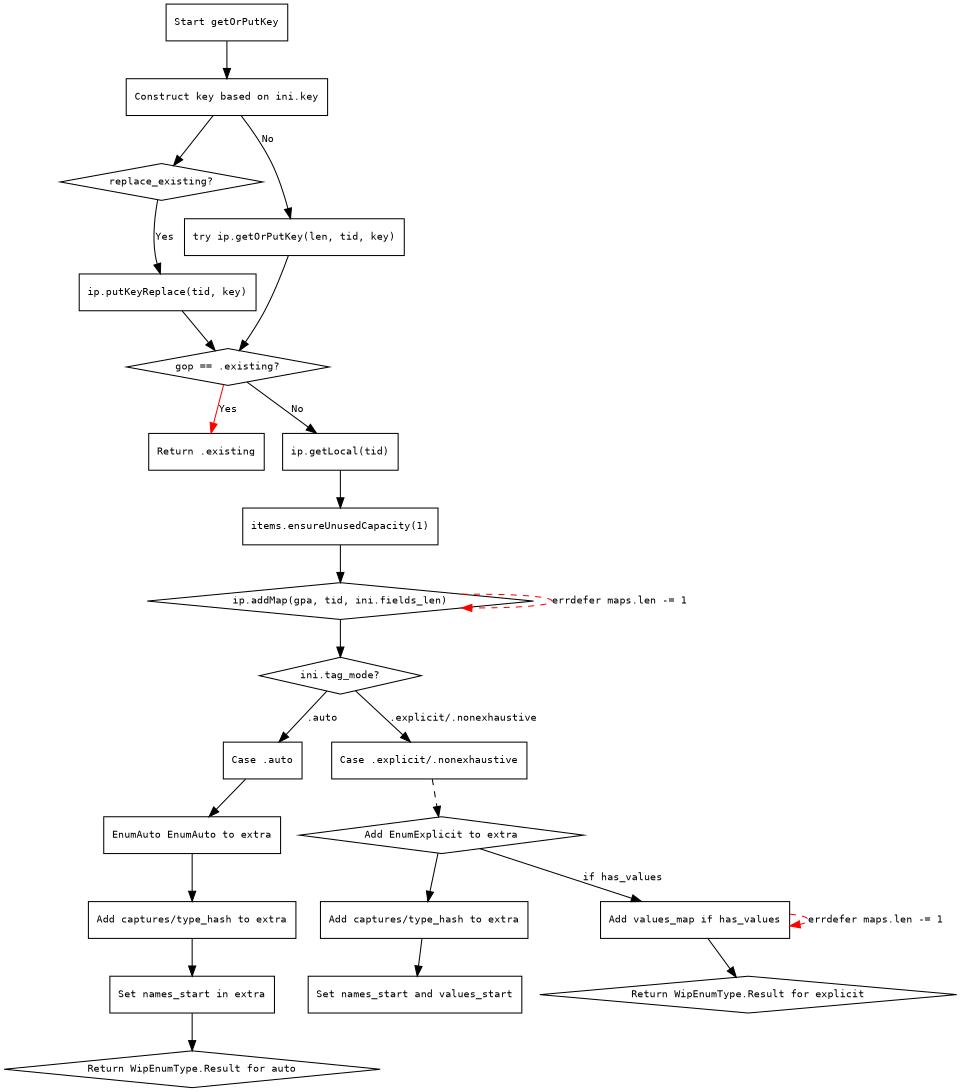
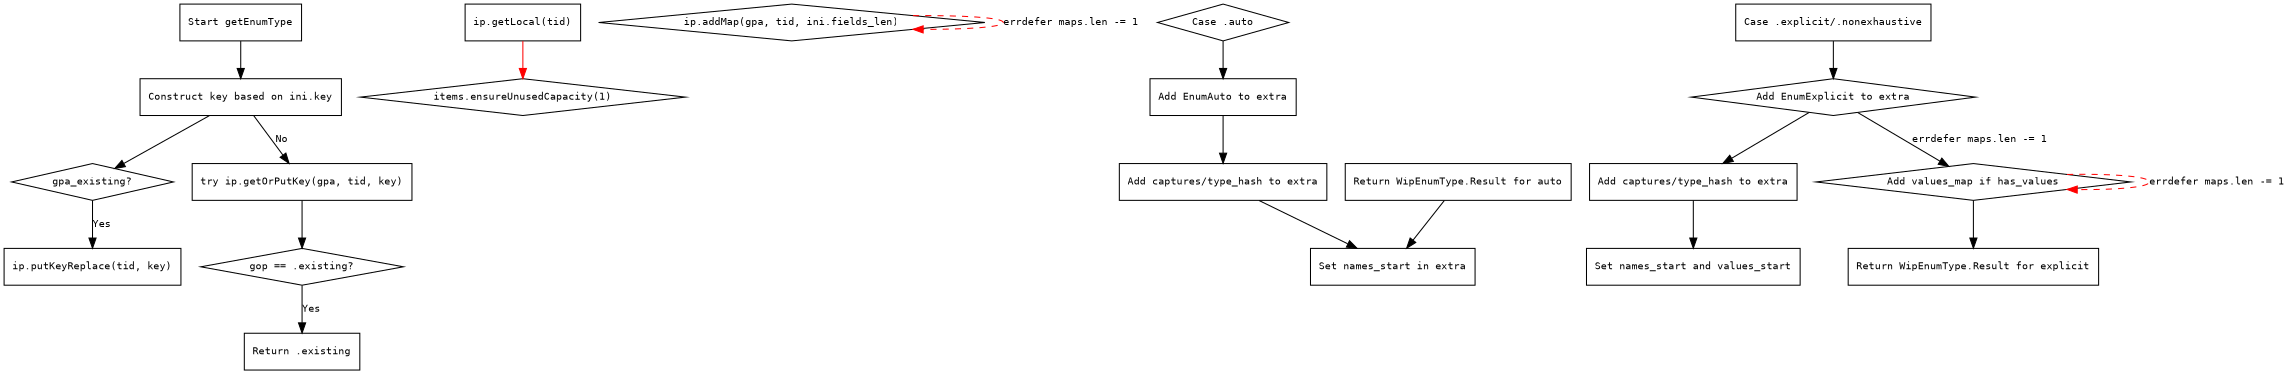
node "Start getOrPutKey": label "Start getOrPutKey" -> "Start getEnumType"
node "replace_existing?": label "replace_existing?" -> "gpa_existing?"
node "try ip.getOrPutKey(len, tid, key)": label "try ip.getOrPutKey(len, tid, key)" -> "try ip.getOrPutKey(gpa, tid, key)"
edge "ip.putKeyReplace(tid, key)" -> "gop == .existing?": removed
edge "gop == .existing?" -> "Return .existing": color red -> black
edge "gop == .existing?" -> "ip.getLocal(tid)": removed, label "No"
edge "ip.getLocal(tid)" -> "items.ensureUnusedCapacity(1)": color black -> red
node "items.ensureUnusedCapacity(1)": shape box -> diamond
edge "items.ensureUnusedCapacity(1)" -> "ip.addMap(gpa, tid, ini.fields_len)": removed
node "ini.tag_mode?": removed
node "Case .auto": shape box -> diamond
edge "Case .explicit/.nonexhaustive" -> "Add EnumExplicit to extra": style dashed -> solid
node "EnumAuto EnumAuto to extra": label "EnumAuto EnumAuto to extra" -> "Add EnumAuto to extra"
edge "Add EnumExplicit to extra" -> "Add values_map if has_values": label "if has_values" -> "errdefer maps.len -= 1"
node "Add values_map if has_values": shape box -> diamond
node "Return WipEnumType.Result for explicit": shape diamond -> box
edge "Set names_start in extra" -> "Return WipEnumType.Result for auto": reversed
node "Return WipEnumType.Result for auto": shape diamond -> box
